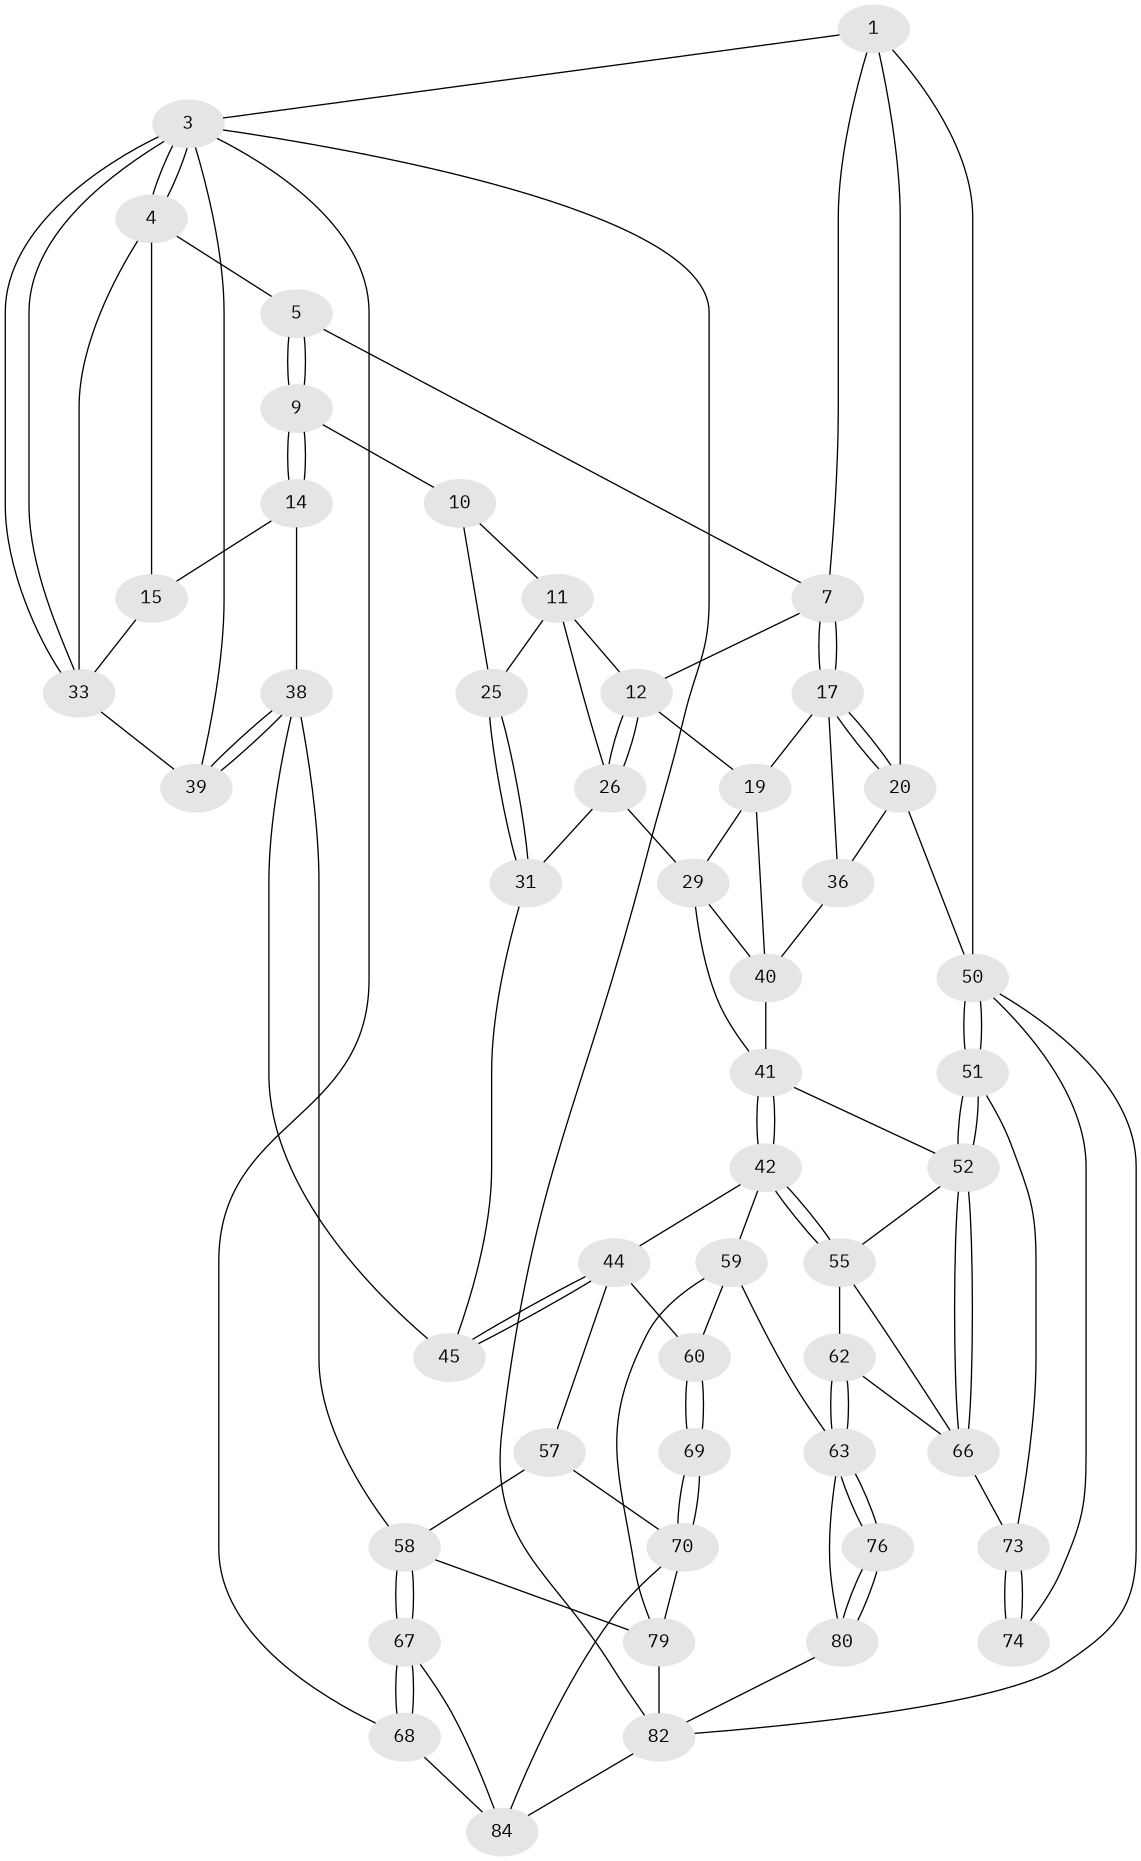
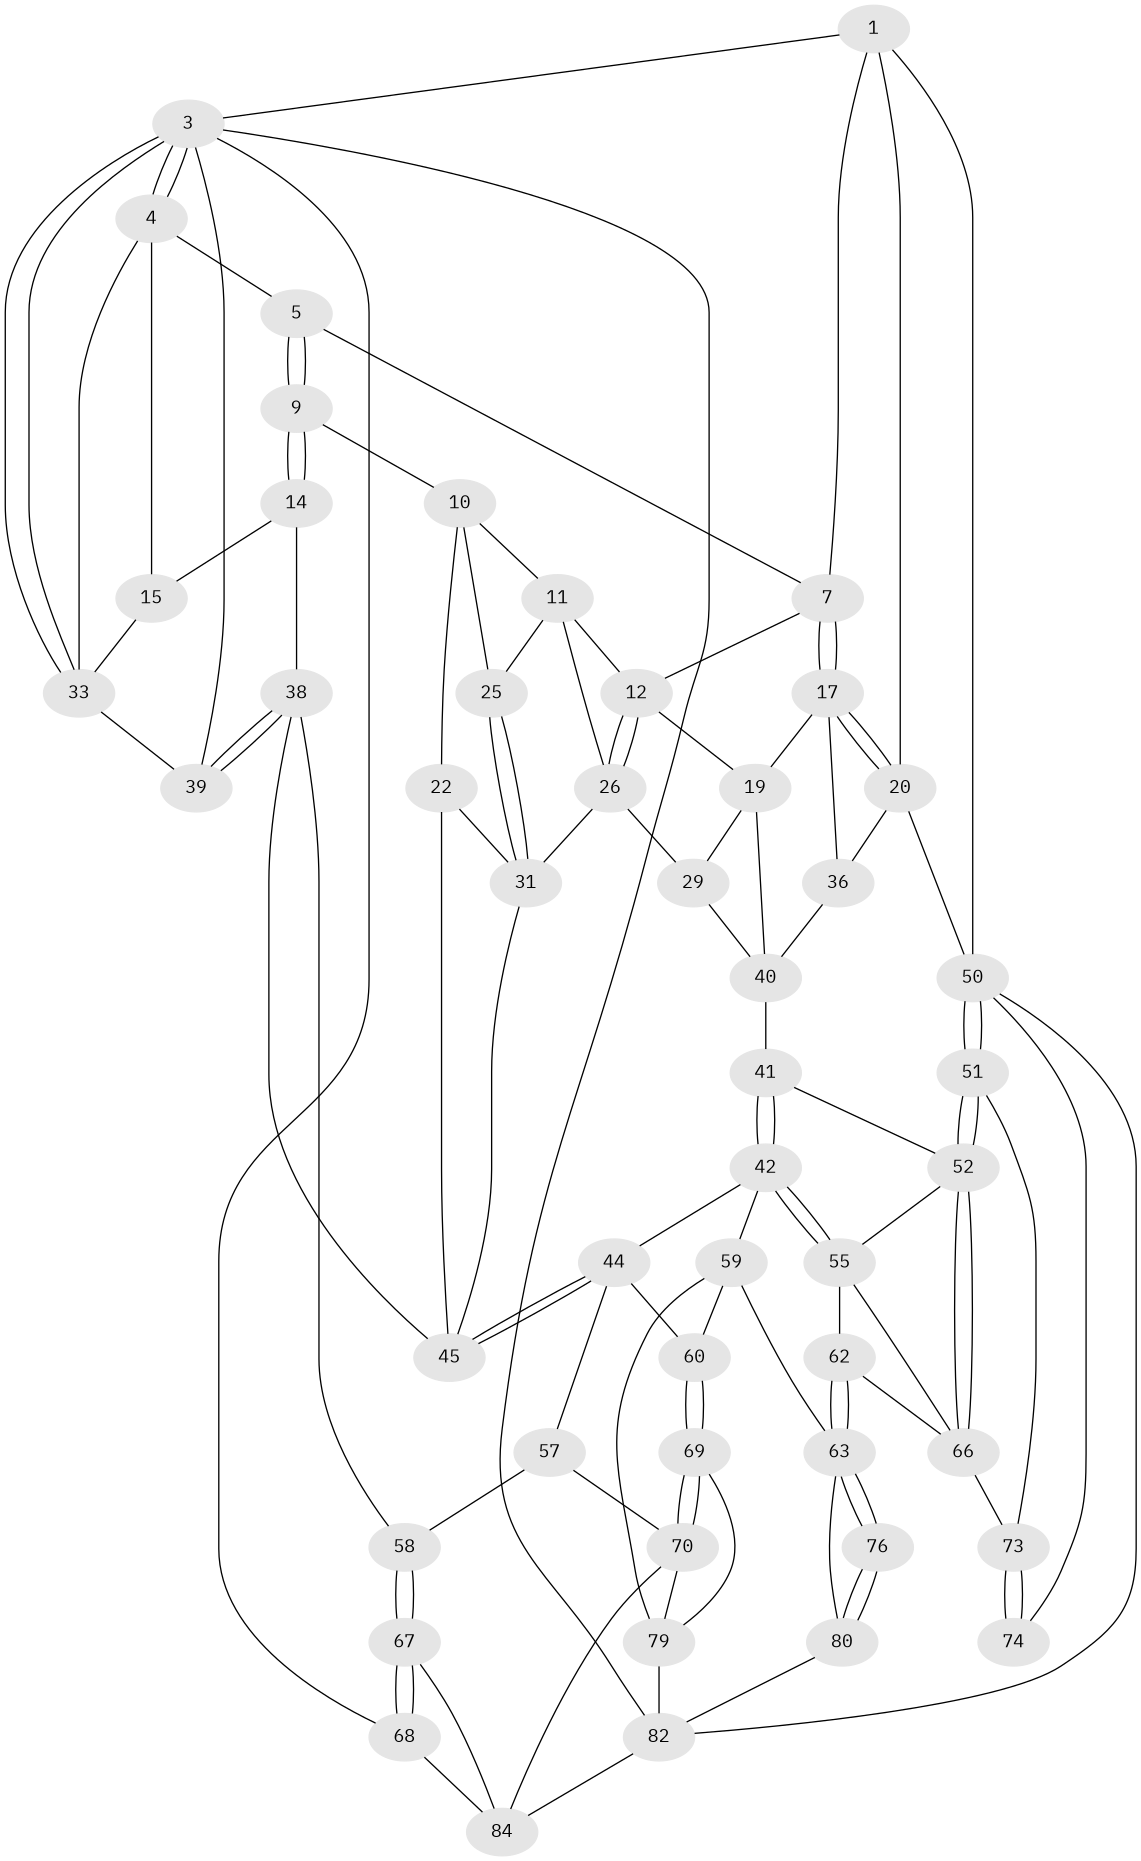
node "22": added
edge "29" -- "41": removed
edge "58" -- "79": now "69" -- "79"
